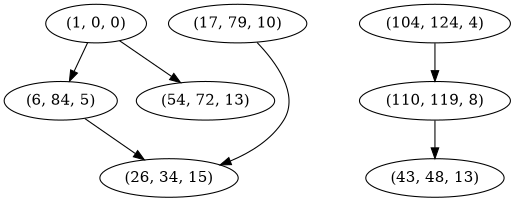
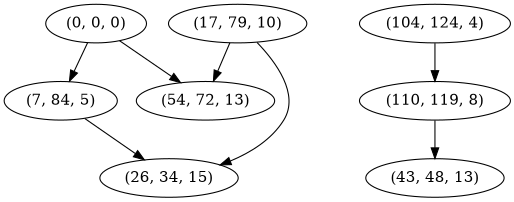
node "(1, 0, 0)": label "(1, 0, 0)" -> "(0, 0, 0)"
edge "(17, 79, 10)" -> "(54, 72, 13)": added
node "(6, 84, 5)": label "(6, 84, 5)" -> "(7, 84, 5)"
